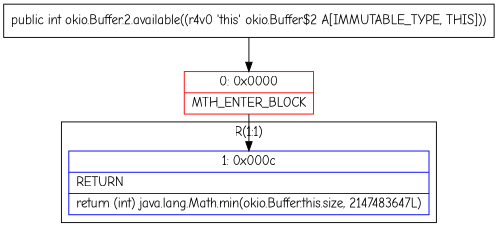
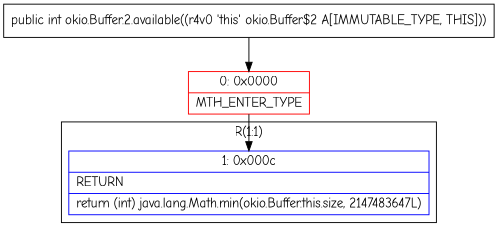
node "0: 0x0000": text "MTH_ENTER_BLOCK" -> "MTH_ENTER_TYPE"
